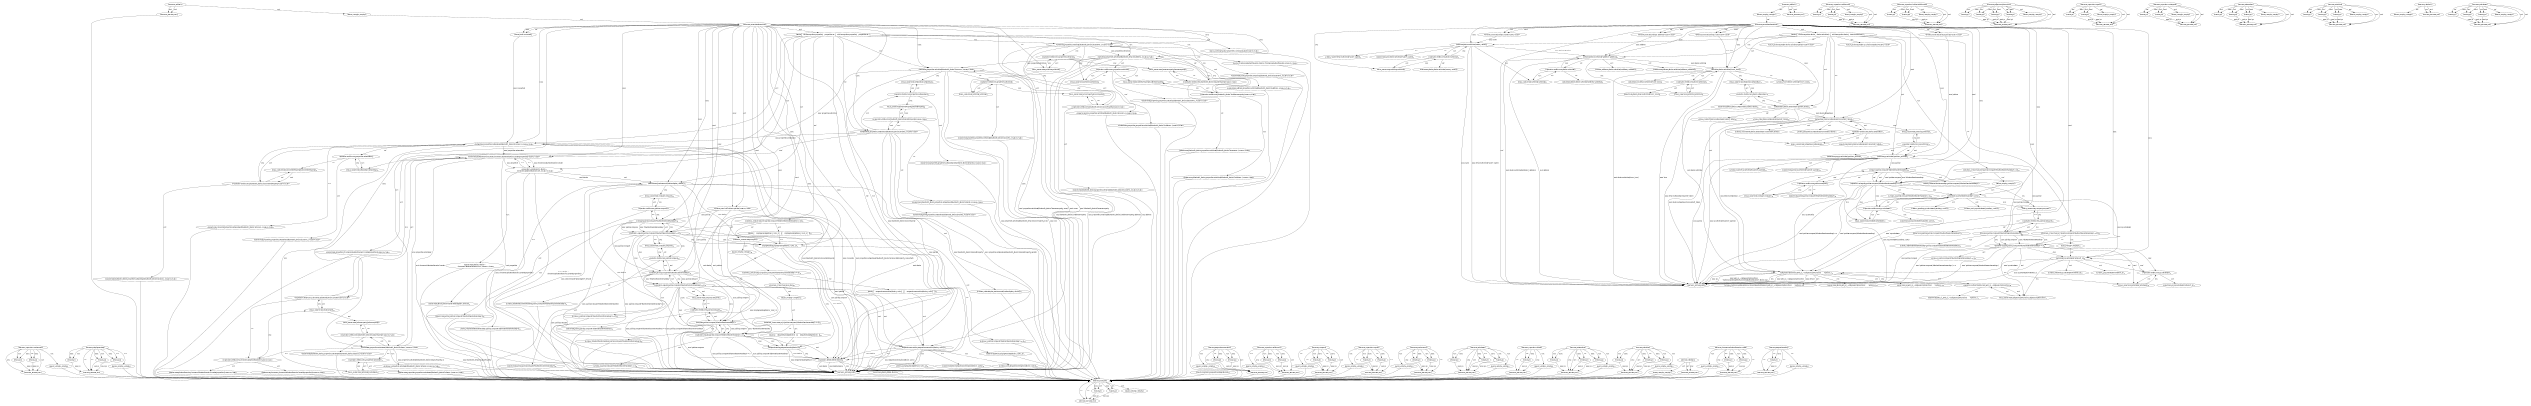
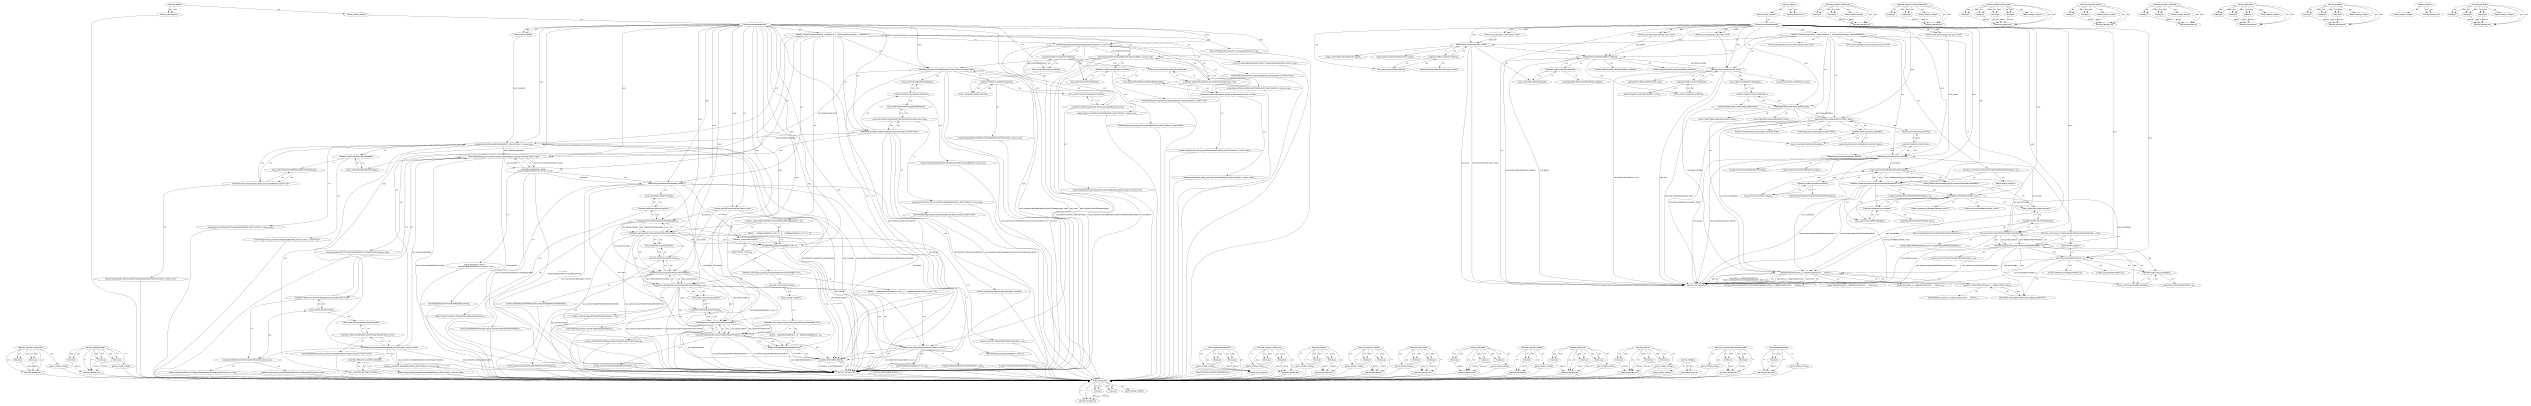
edge "(RequestConfirmation,RequestConfirmation(device, 12345))" -> "(LITERAL,12345,RequestConfirmation(device, 12345))": removed, label "AST:"
